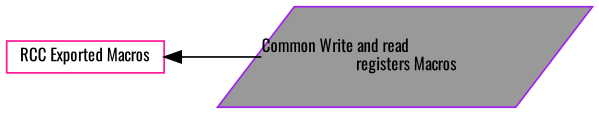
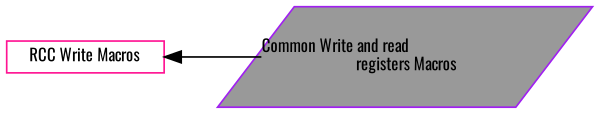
node "RCC Exported Macros": label "RCC Exported Macros" -> "RCC Write Macros"
